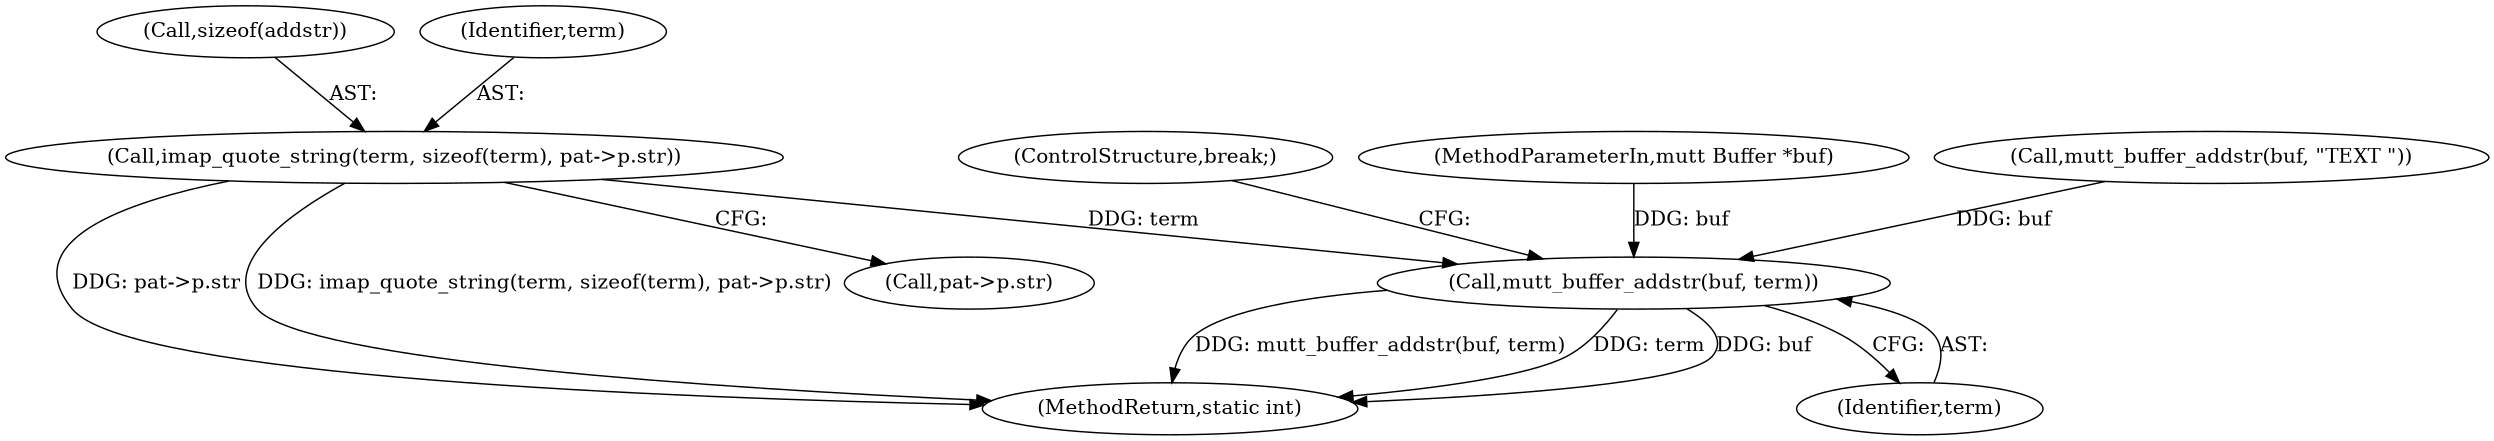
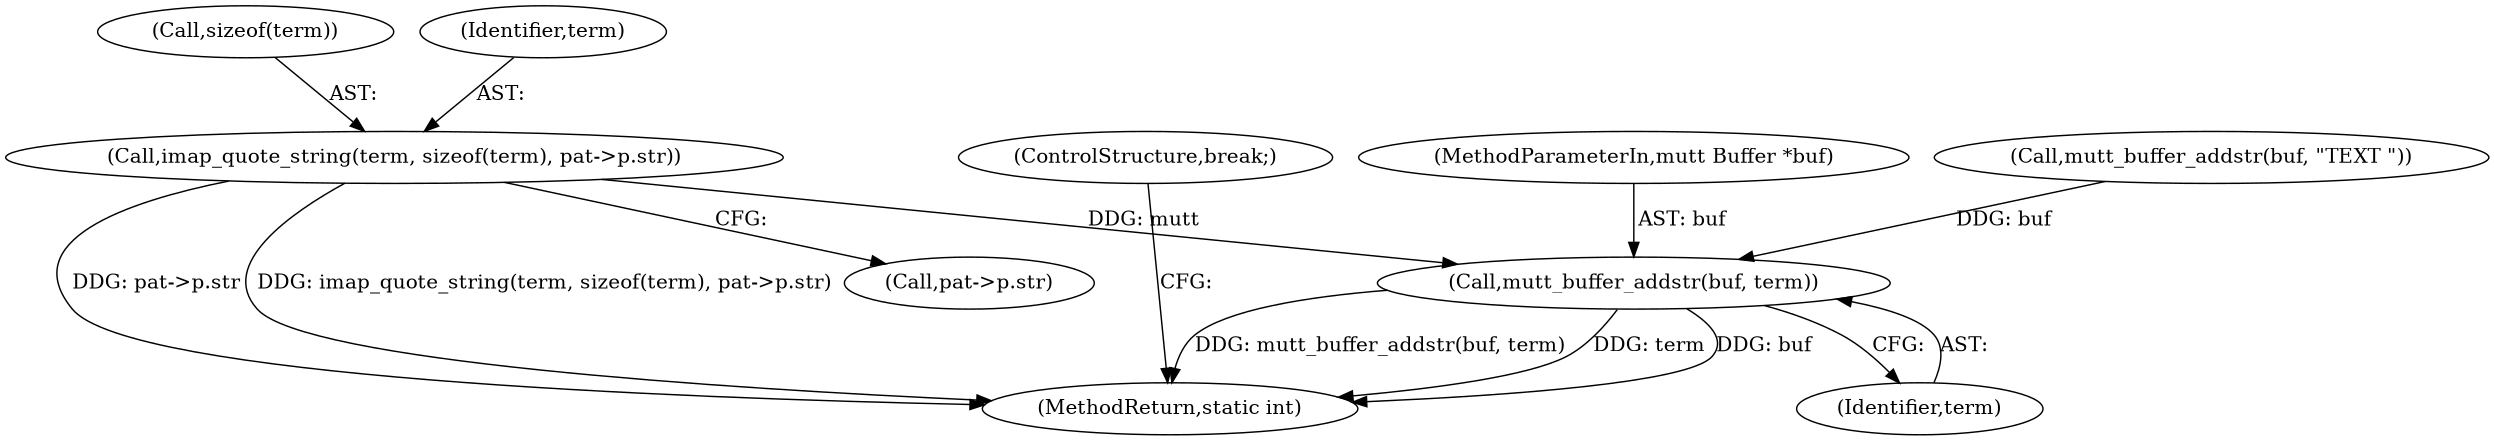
node "(Call,sizeof(addstr))": label "(Call,sizeof(addstr))" -> "(Call,sizeof(term))"
edge "(ControlStructure,break;)" -> "(Call,mutt_buffer_addstr(buf, term))": now "(ControlStructure,break;)" -> "(MethodReturn,static int)"
edge "(Call,imap_quote_string(term, sizeof(term), pat->p.str))" -> "(Call,mutt_buffer_addstr(buf, term))": label "DDG: term" -> "DDG: mutt"
edge "(MethodParameterIn,mutt Buffer *buf)" -> "(Call,mutt_buffer_addstr(buf, term))": label "DDG: buf" -> "AST: buf"
